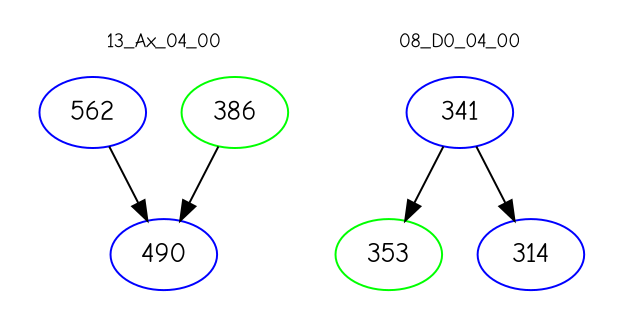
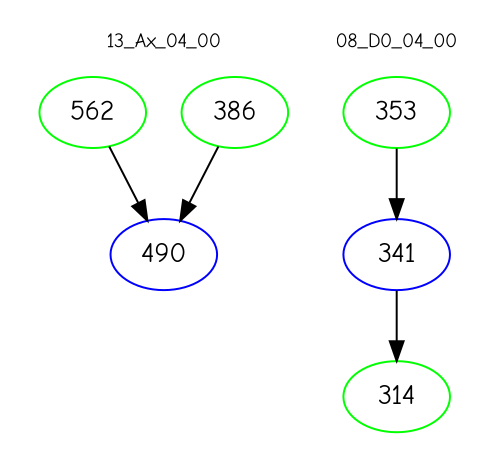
node "562": color blue -> green
edge "341" -> "353": reversed
node "314": color blue -> green
